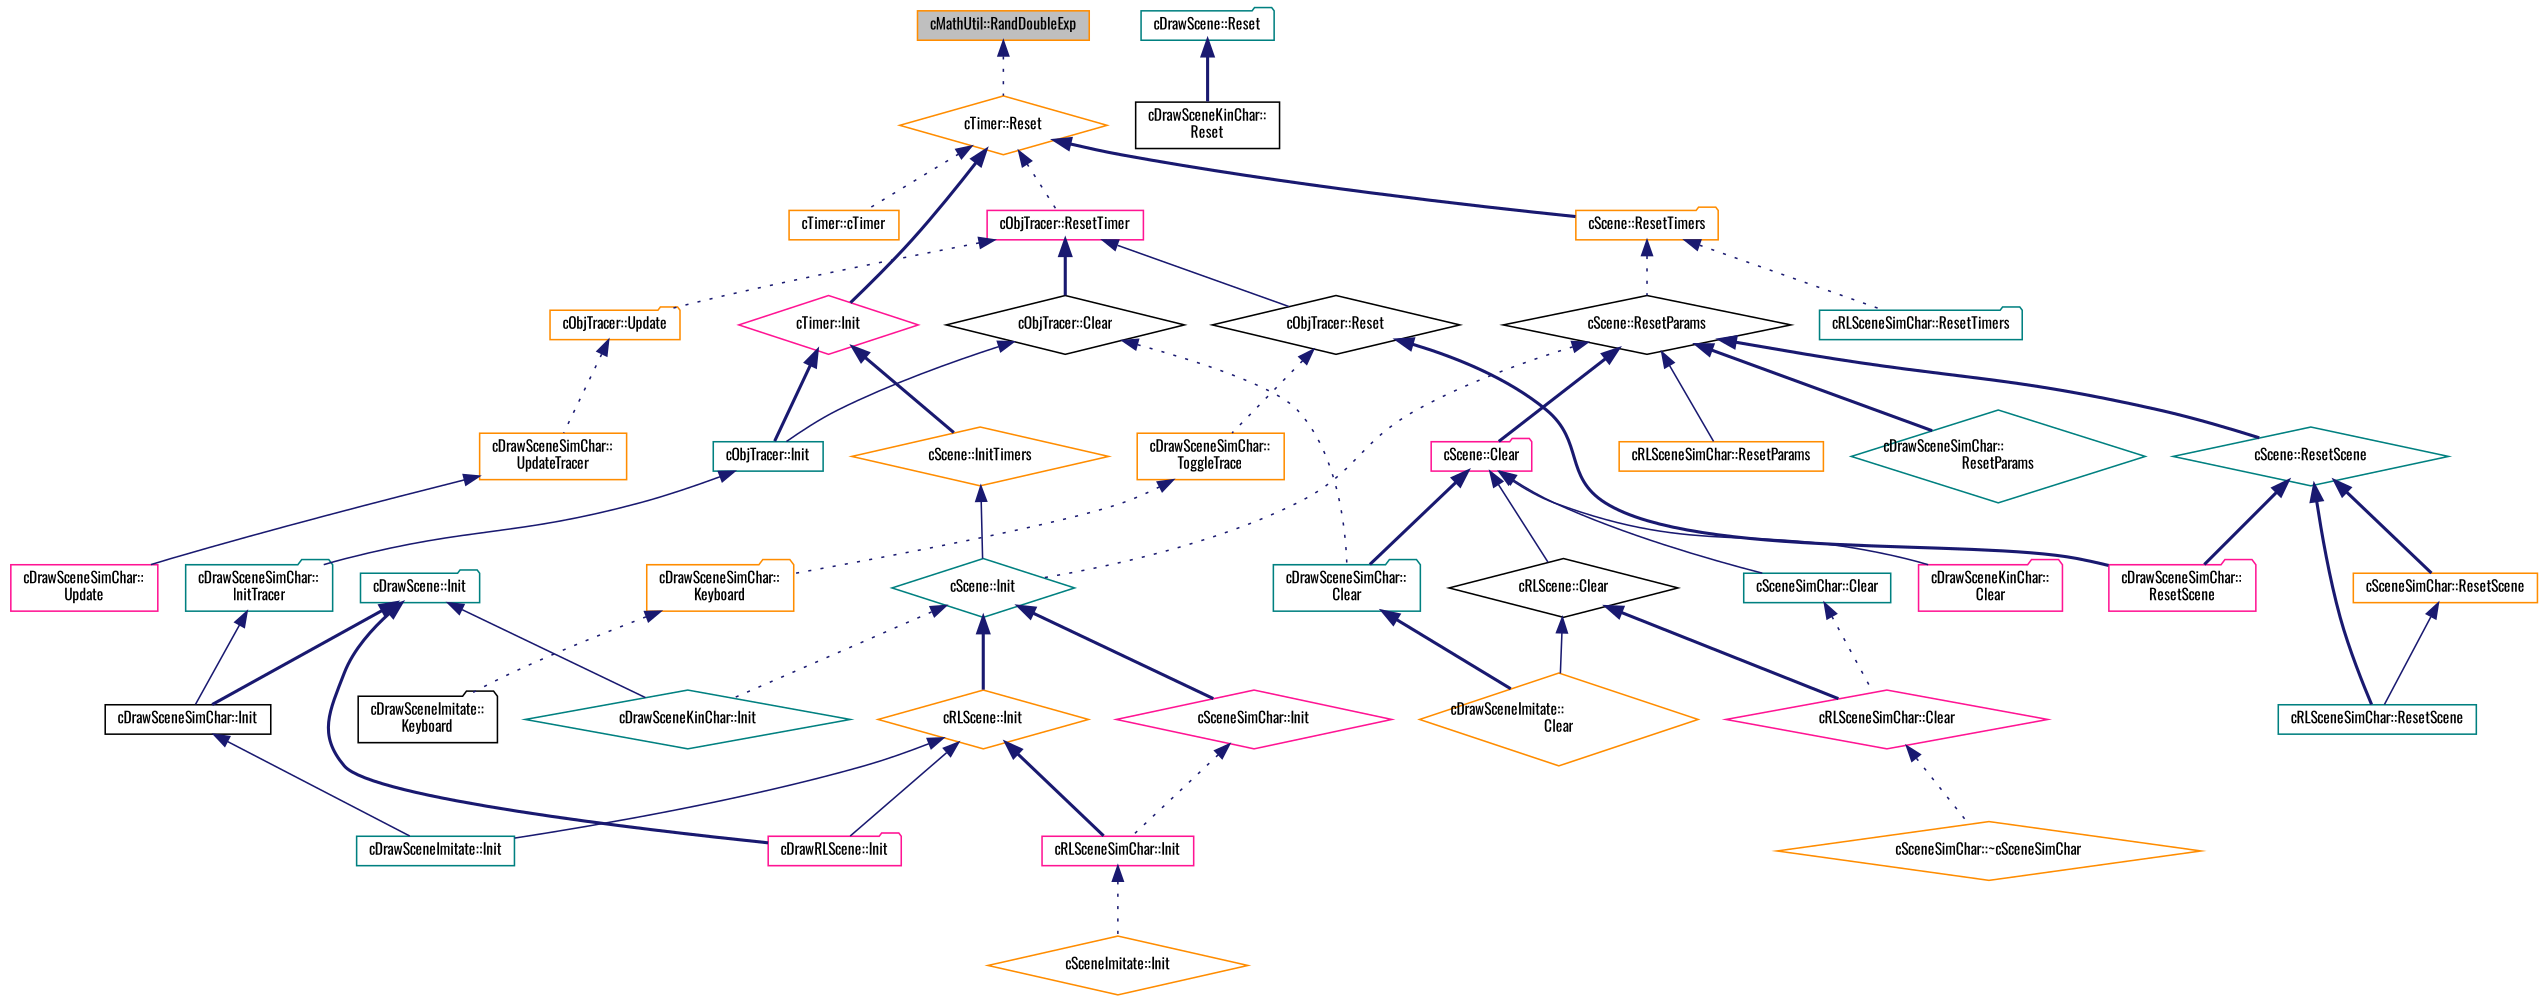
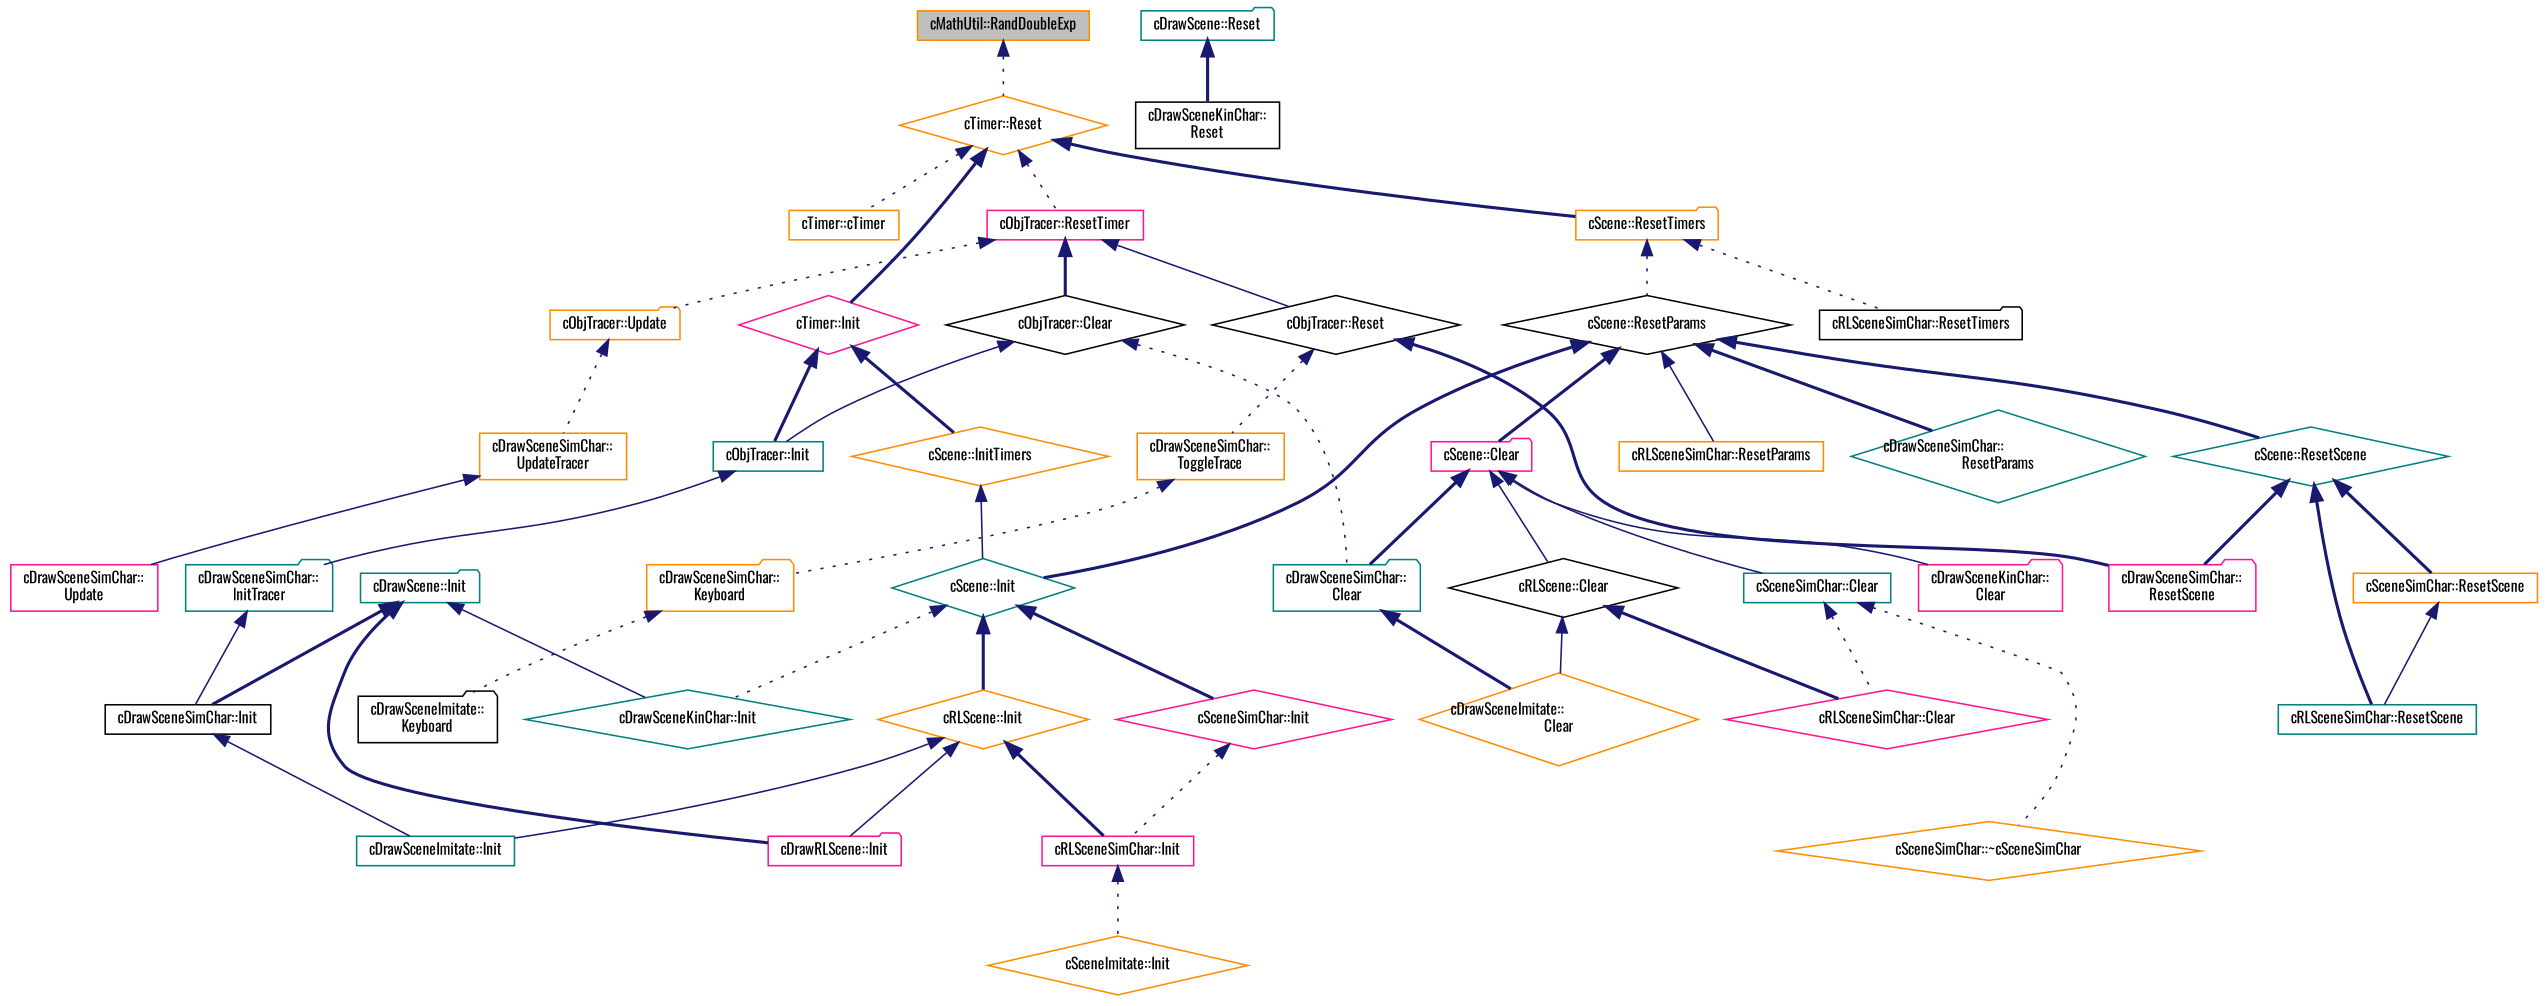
node "cRLSceneSimChar::ResetTimers": color teal -> black
edge "cScene::Init" -> "cScene::ResetParams": style dotted -> bold
edge "cSceneSimChar::~cSceneSimChar" -> "cRLSceneSimChar::Clear": now "cSceneSimChar::~cSceneSimChar" -> "cSceneSimChar::Clear"
